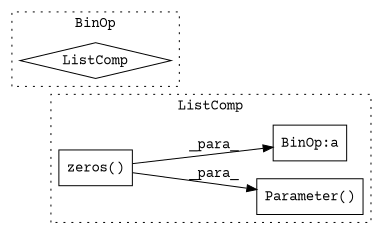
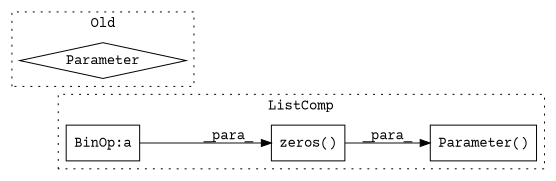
cluster "BinOp": label "BinOp" -> "Old"
node "ListComp": label "ListComp" -> "Parameter"
edge "zeros()" -> "BinOp:a": reversed
